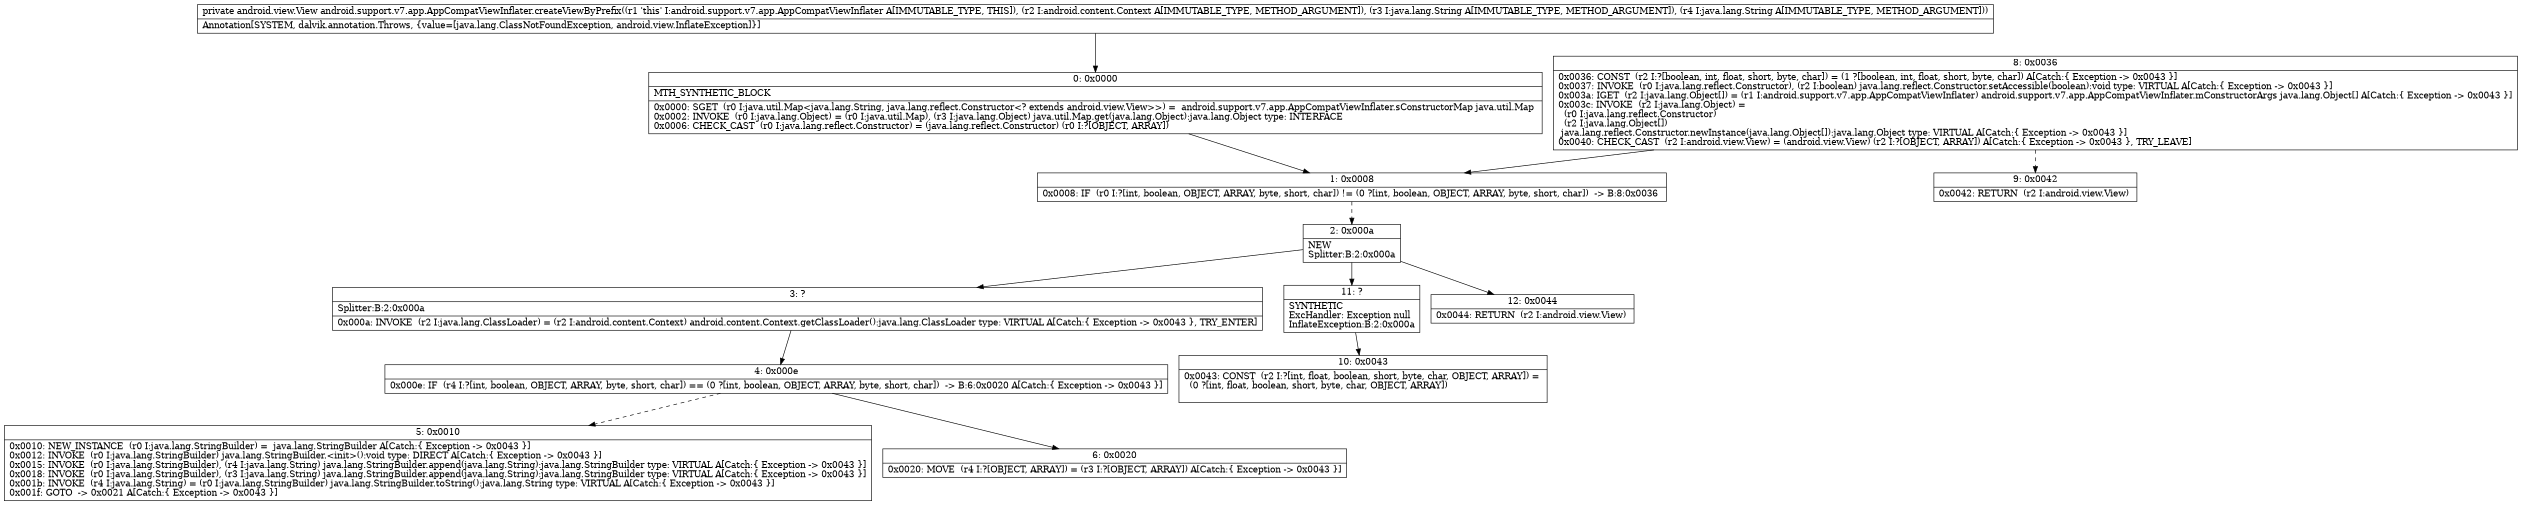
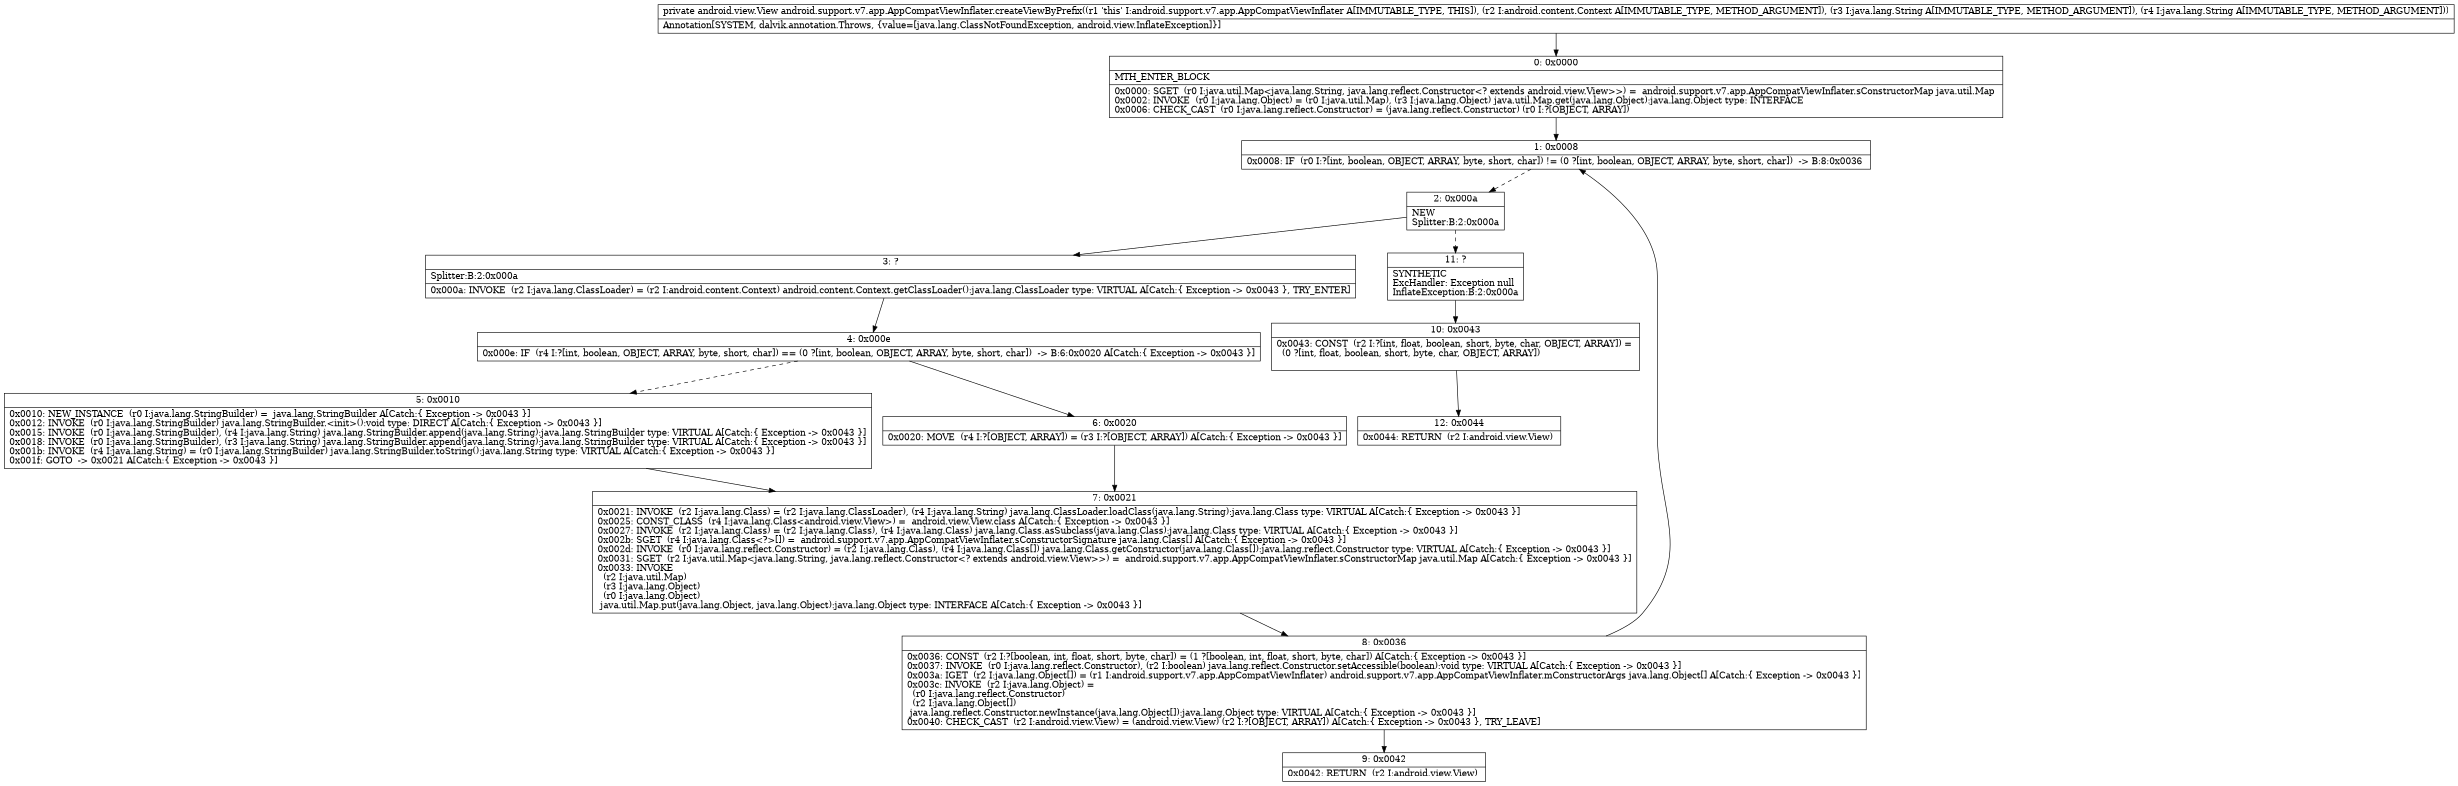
node "0: 0x0000": text "MTH_SYNTHETIC_BLOCK" -> "MTH_ENTER_BLOCK"
edge "8: 0x0036" -> "9: 0x0042": style dashed -> solid
edge "2: 0x000a" -> "11: ?": style solid -> dashed
edge "2: 0x000a" -> "12: 0x0044": now "10: 0x0043" -> "12: 0x0044"
node "7: 0x0021": added
